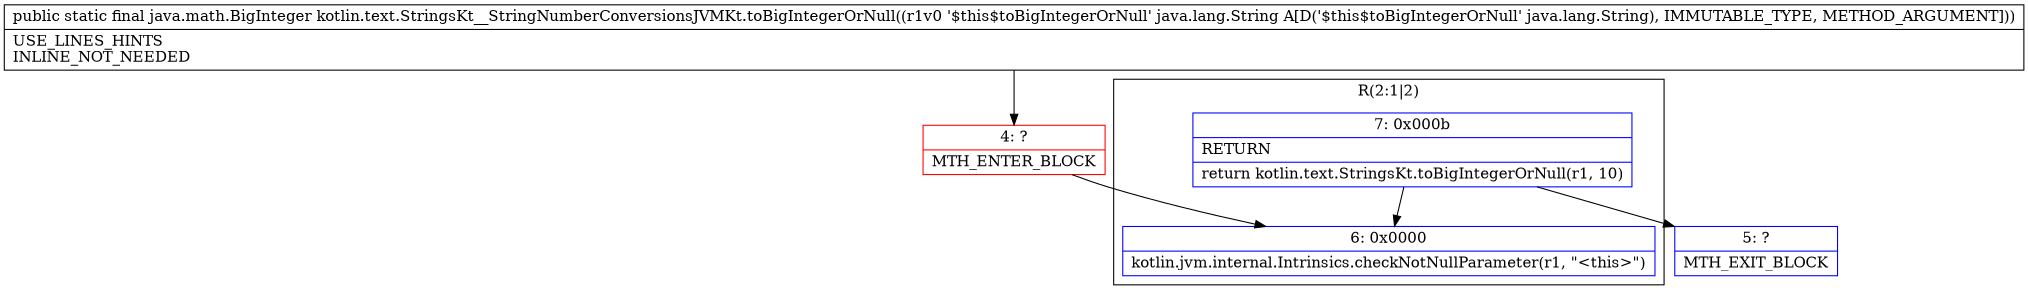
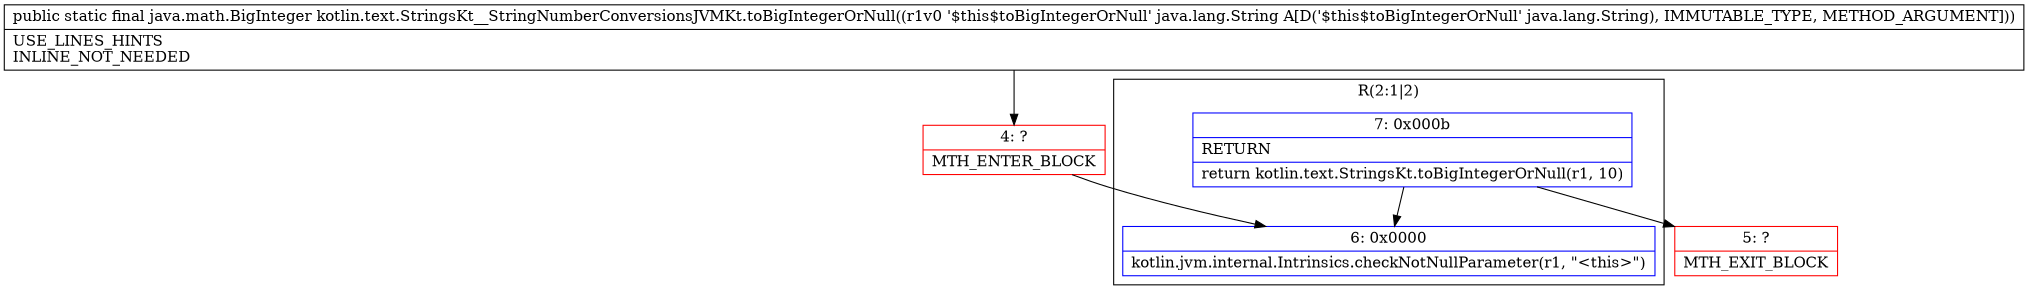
node "5: ?": color blue -> red
